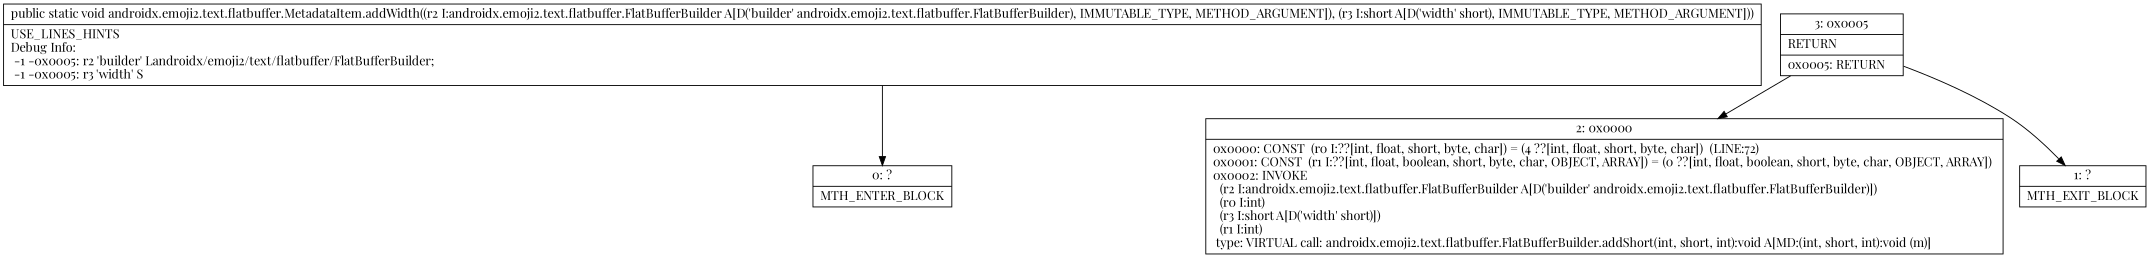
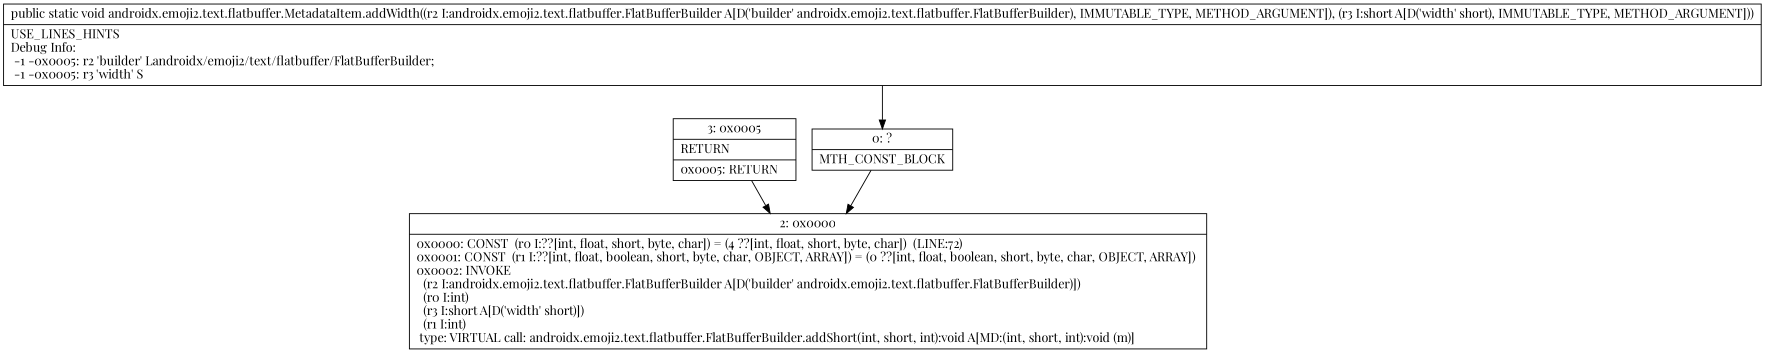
node "1: ?": removed
edge "0: ?" -> "2: 0x0000": added
node "0: ?": text "MTH_ENTER_BLOCK" -> "MTH_CONST_BLOCK"
